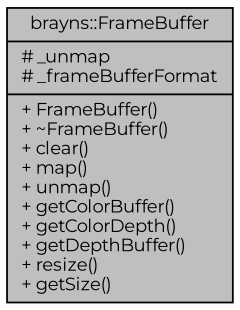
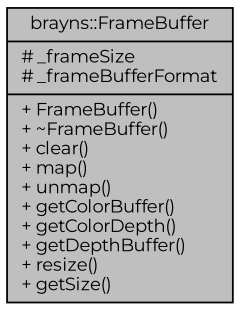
node "brayns::FrameBuffer": text "# _unmap" -> "# _frameSize"
